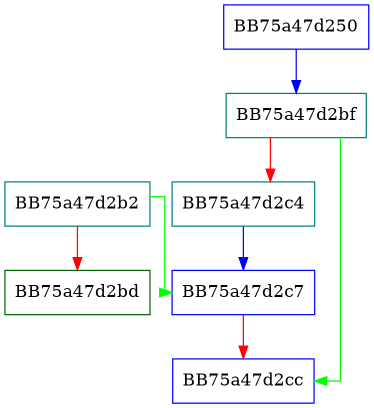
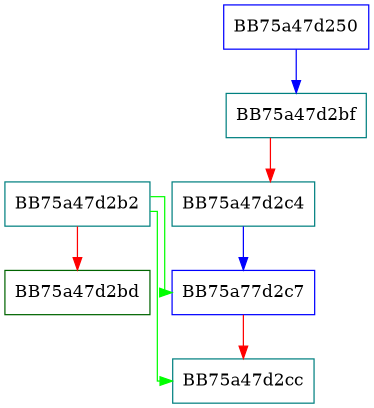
edge "BB75a47d2bf" -> "BB75a47d2cc": now "BB75a47d2b2" -> "BB75a47d2cc"
node "BB75a47d2c7": label "BB75a47d2c7" -> "BB75a77d2c7"
node "BB75a47d2cc": color blue -> teal
